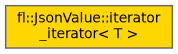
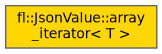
node "fl::JsonValue::iterator _iterator< T >": label "fl::JsonValue::iterator _iterator< T >" -> "fl::JsonValue::array _iterator< T >"
